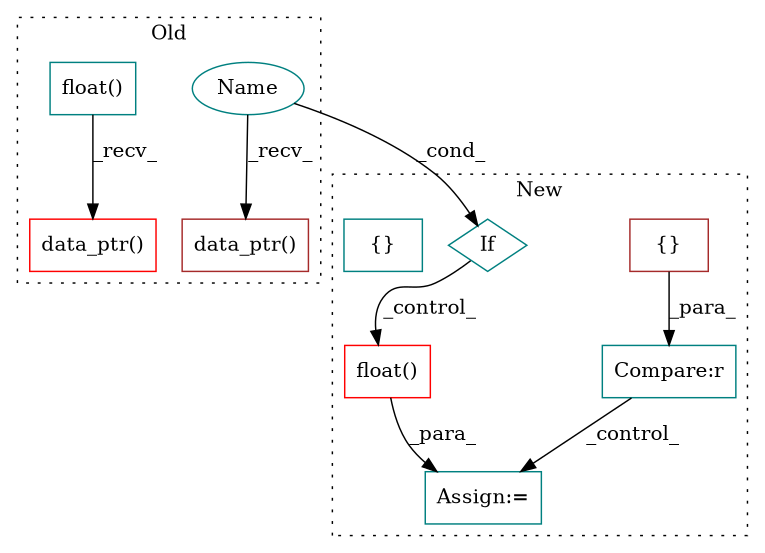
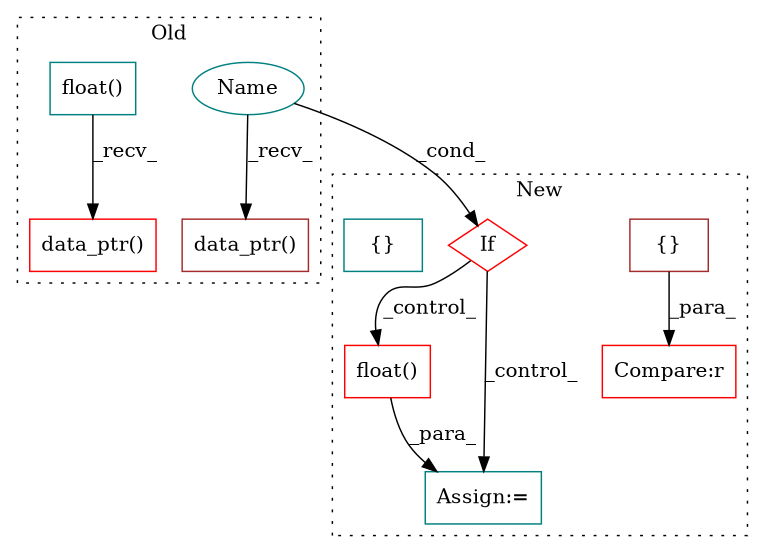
node "If": color teal -> red
node "Compare:r": color teal -> red
edge "Compare:r" -> "Assign:=": now "If" -> "Assign:="
